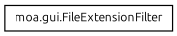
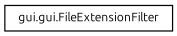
node "moa.gui.FileExtensionFilter": label "moa.gui.FileExtensionFilter" -> "gui.gui.FileExtensionFilter"
